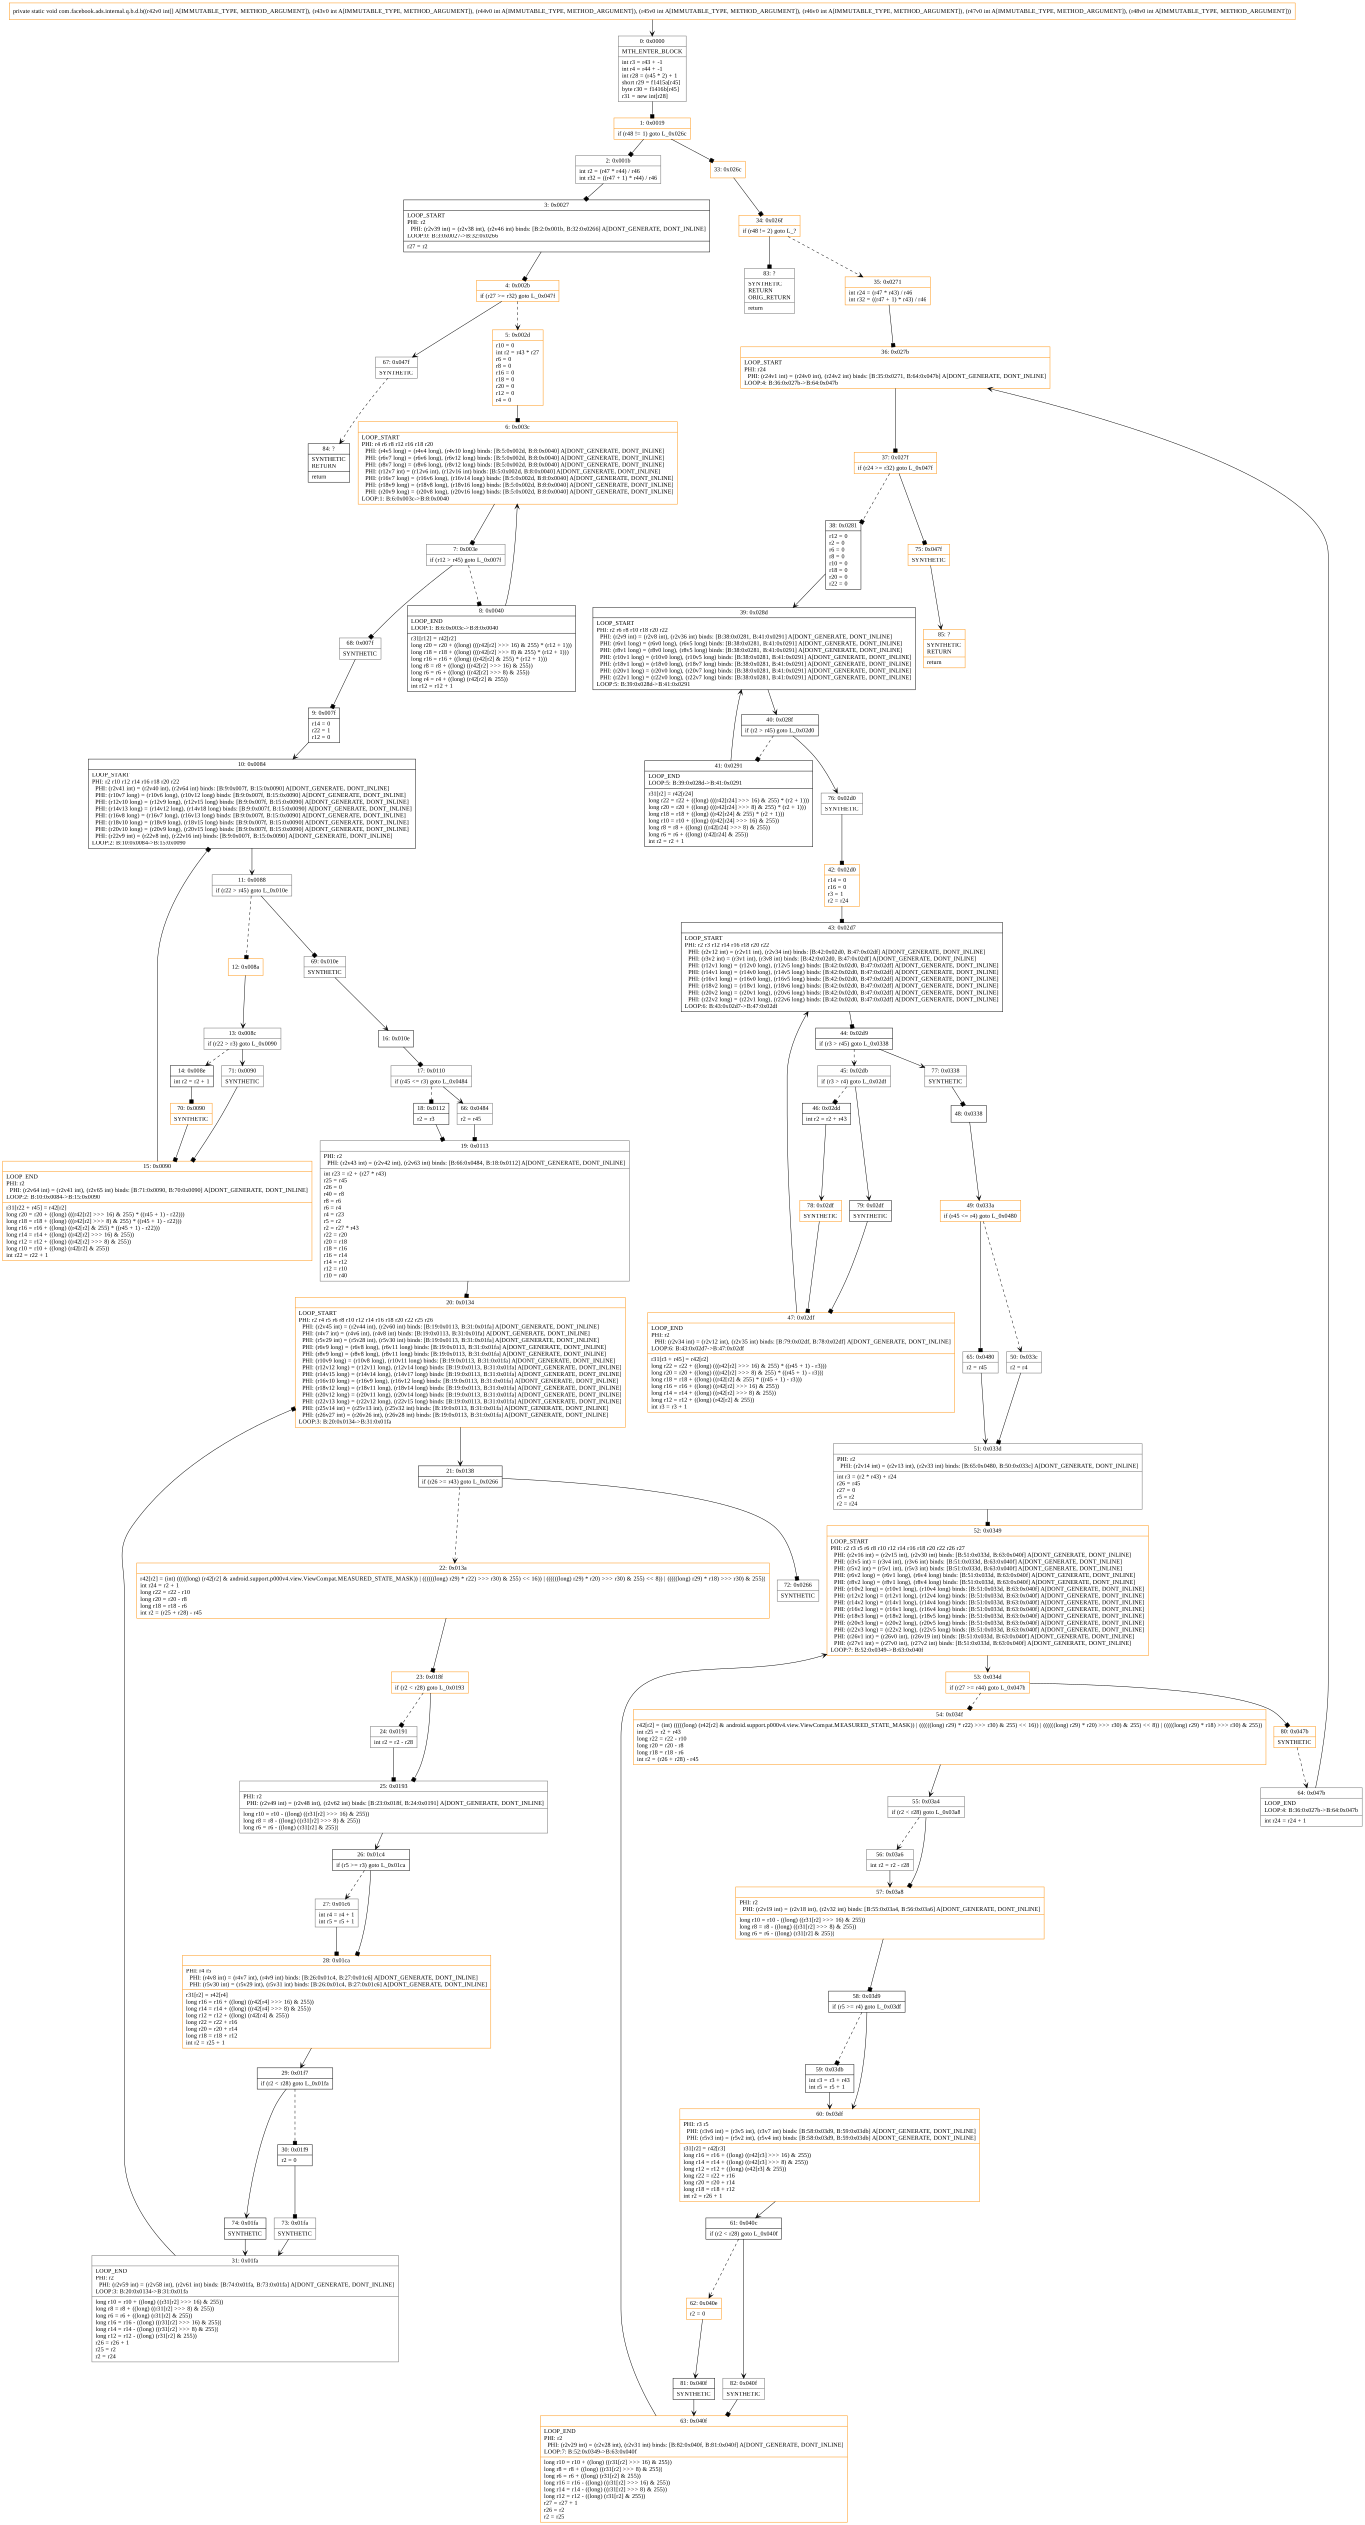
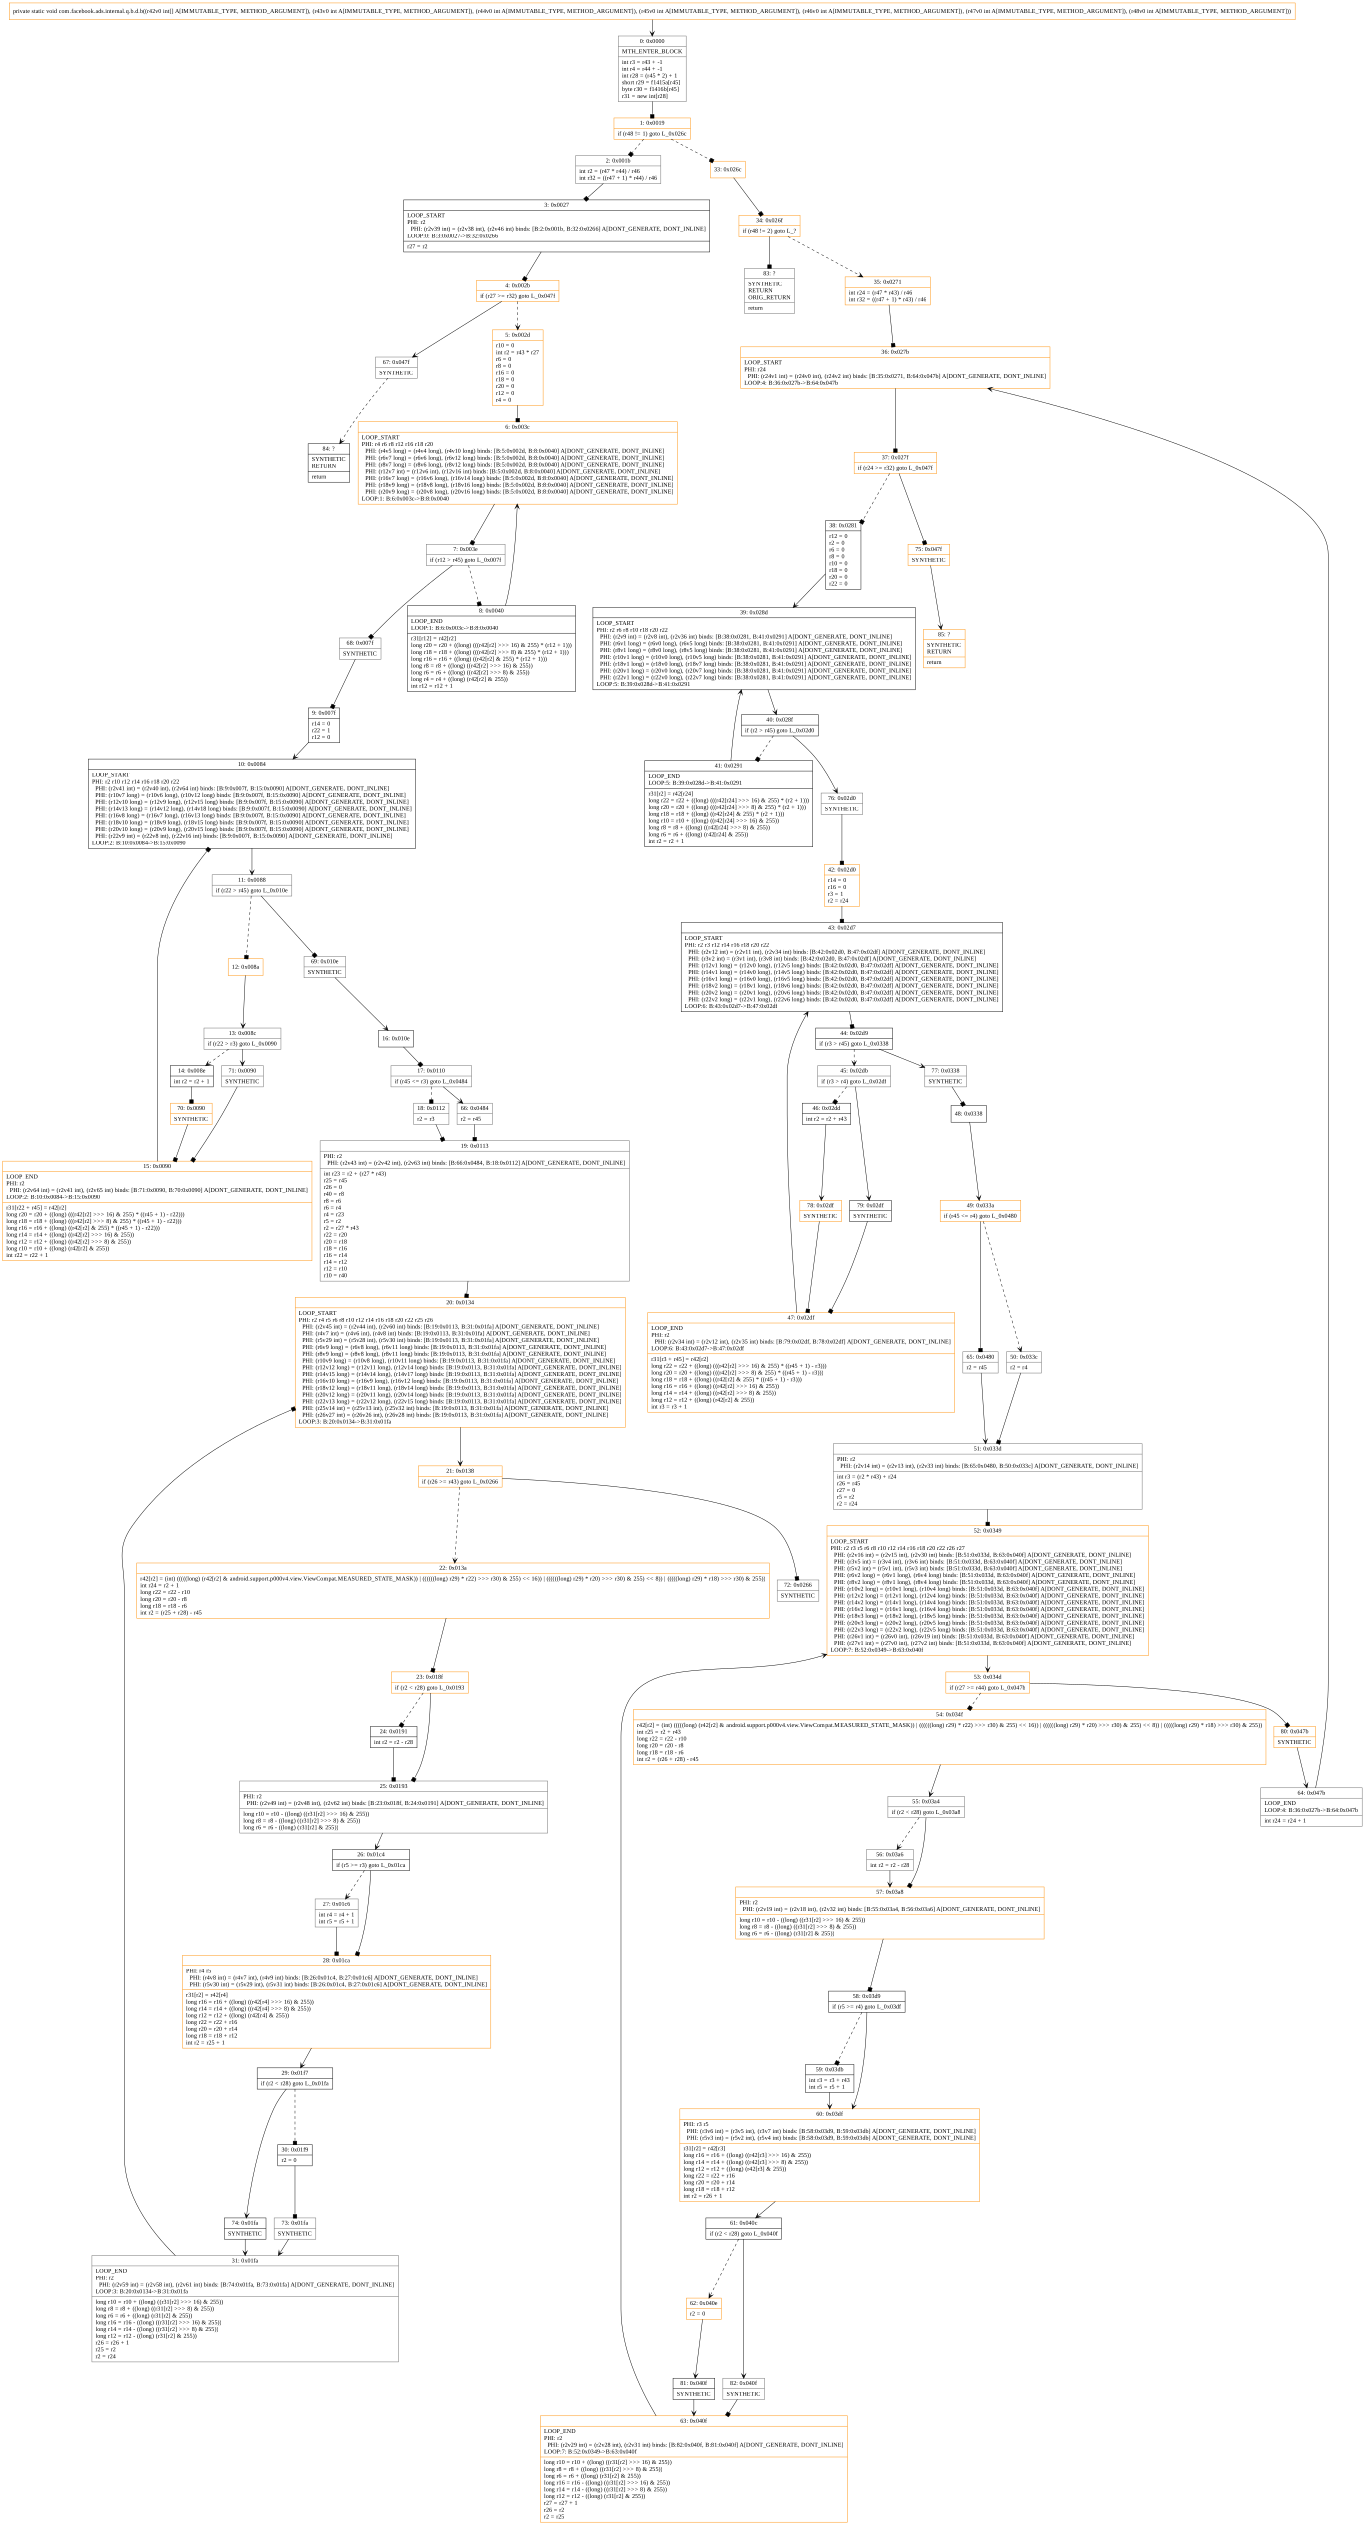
edge "1: 0x0019" -> "2: 0x001b": style solid -> dashed
edge "1: 0x0019" -> "33: 0x026c": style solid -> dashed
node "18: 0x0112": color black -> gray40
node "21: 0x0138": color black -> darkorange
node "24: 0x0191": color gray40 -> black
edge "80: 0x047b" -> "64: 0x047b": style dashed -> solid
